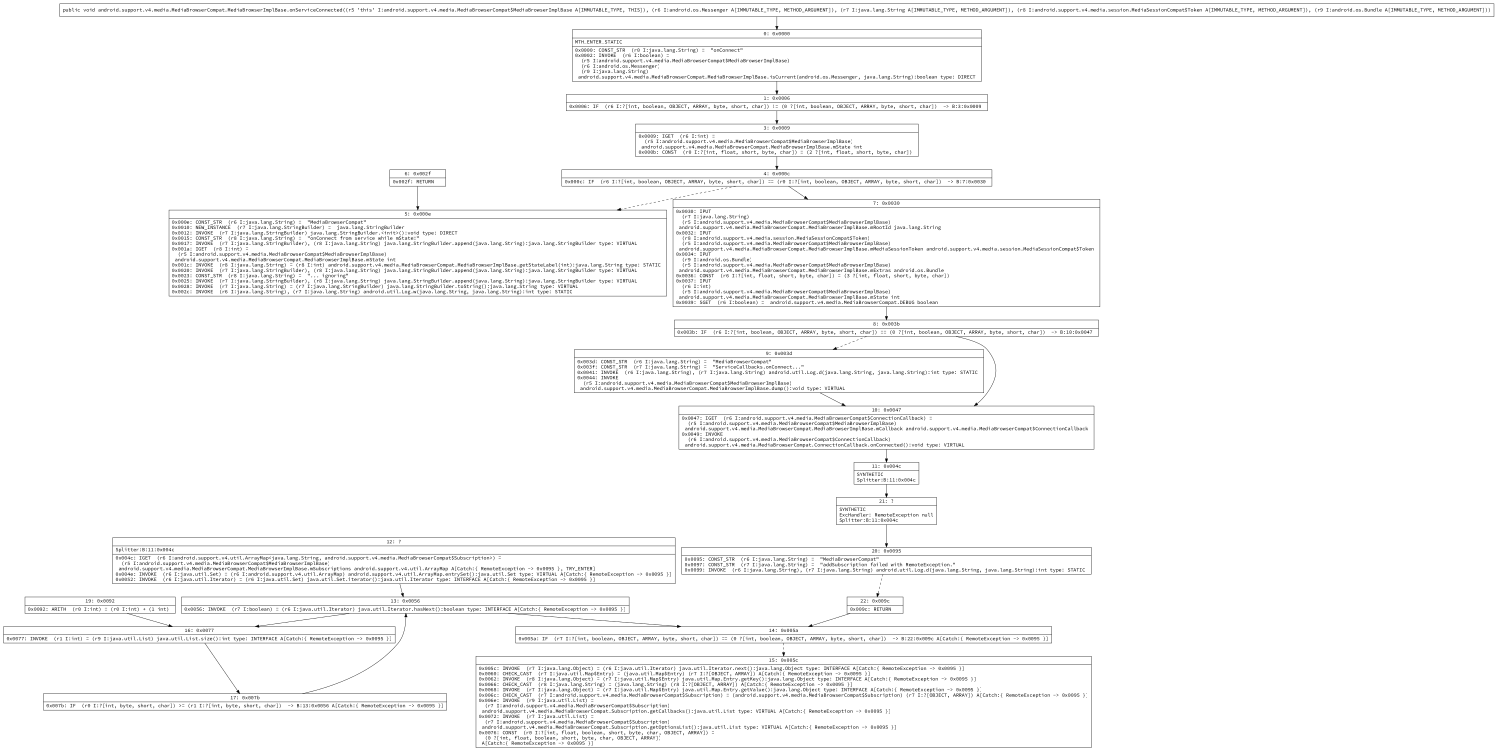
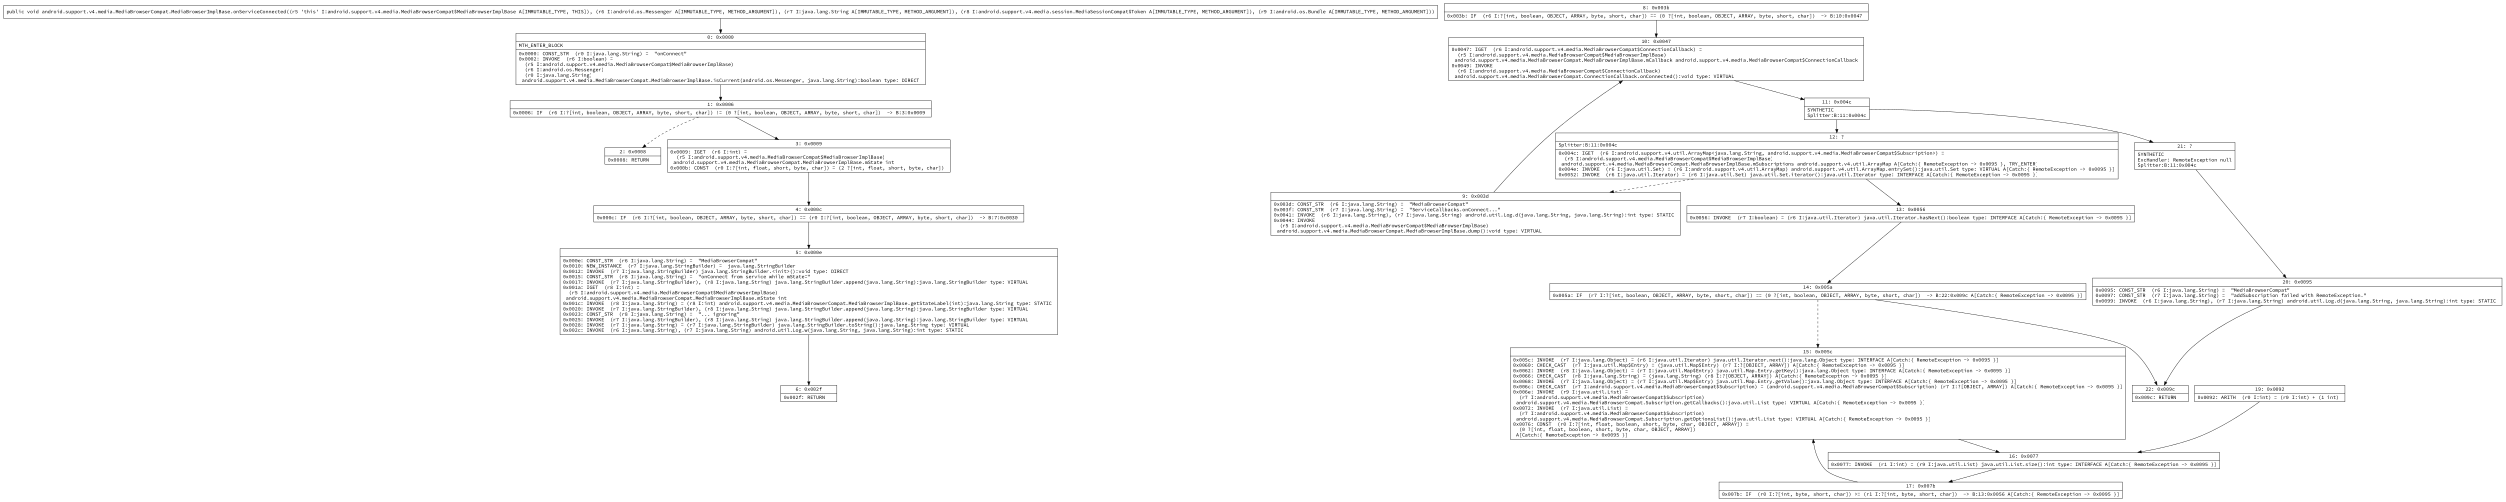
node "0: 0x0000": text "MTH_ENTER_STATIC" -> "MTH_ENTER_BLOCK"
edge "11: 0x004c" -> "12: ?": added
node "2: 0x0008": added
edge "6: 0x002f" -> "5: 0x000e": reversed
edge "4: 0x000c" -> "5: 0x000e": style dashed -> solid
node "7: 0x0030": removed
edge "8: 0x003b" -> "9: 0x003d": now "12: ?" -> "9: 0x003d"
edge "20: 0x0095" -> "22: 0x009c": style dashed -> solid
edge "22: 0x009c" -> "14: 0x005a": reversed
edge "13: 0x0056" -> "16: 0x0077": now "15: 0x005c" -> "16: 0x0077"
edge "17: 0x007b" -> "13: 0x0056": now "17: 0x007b" -> "15: 0x005c"
